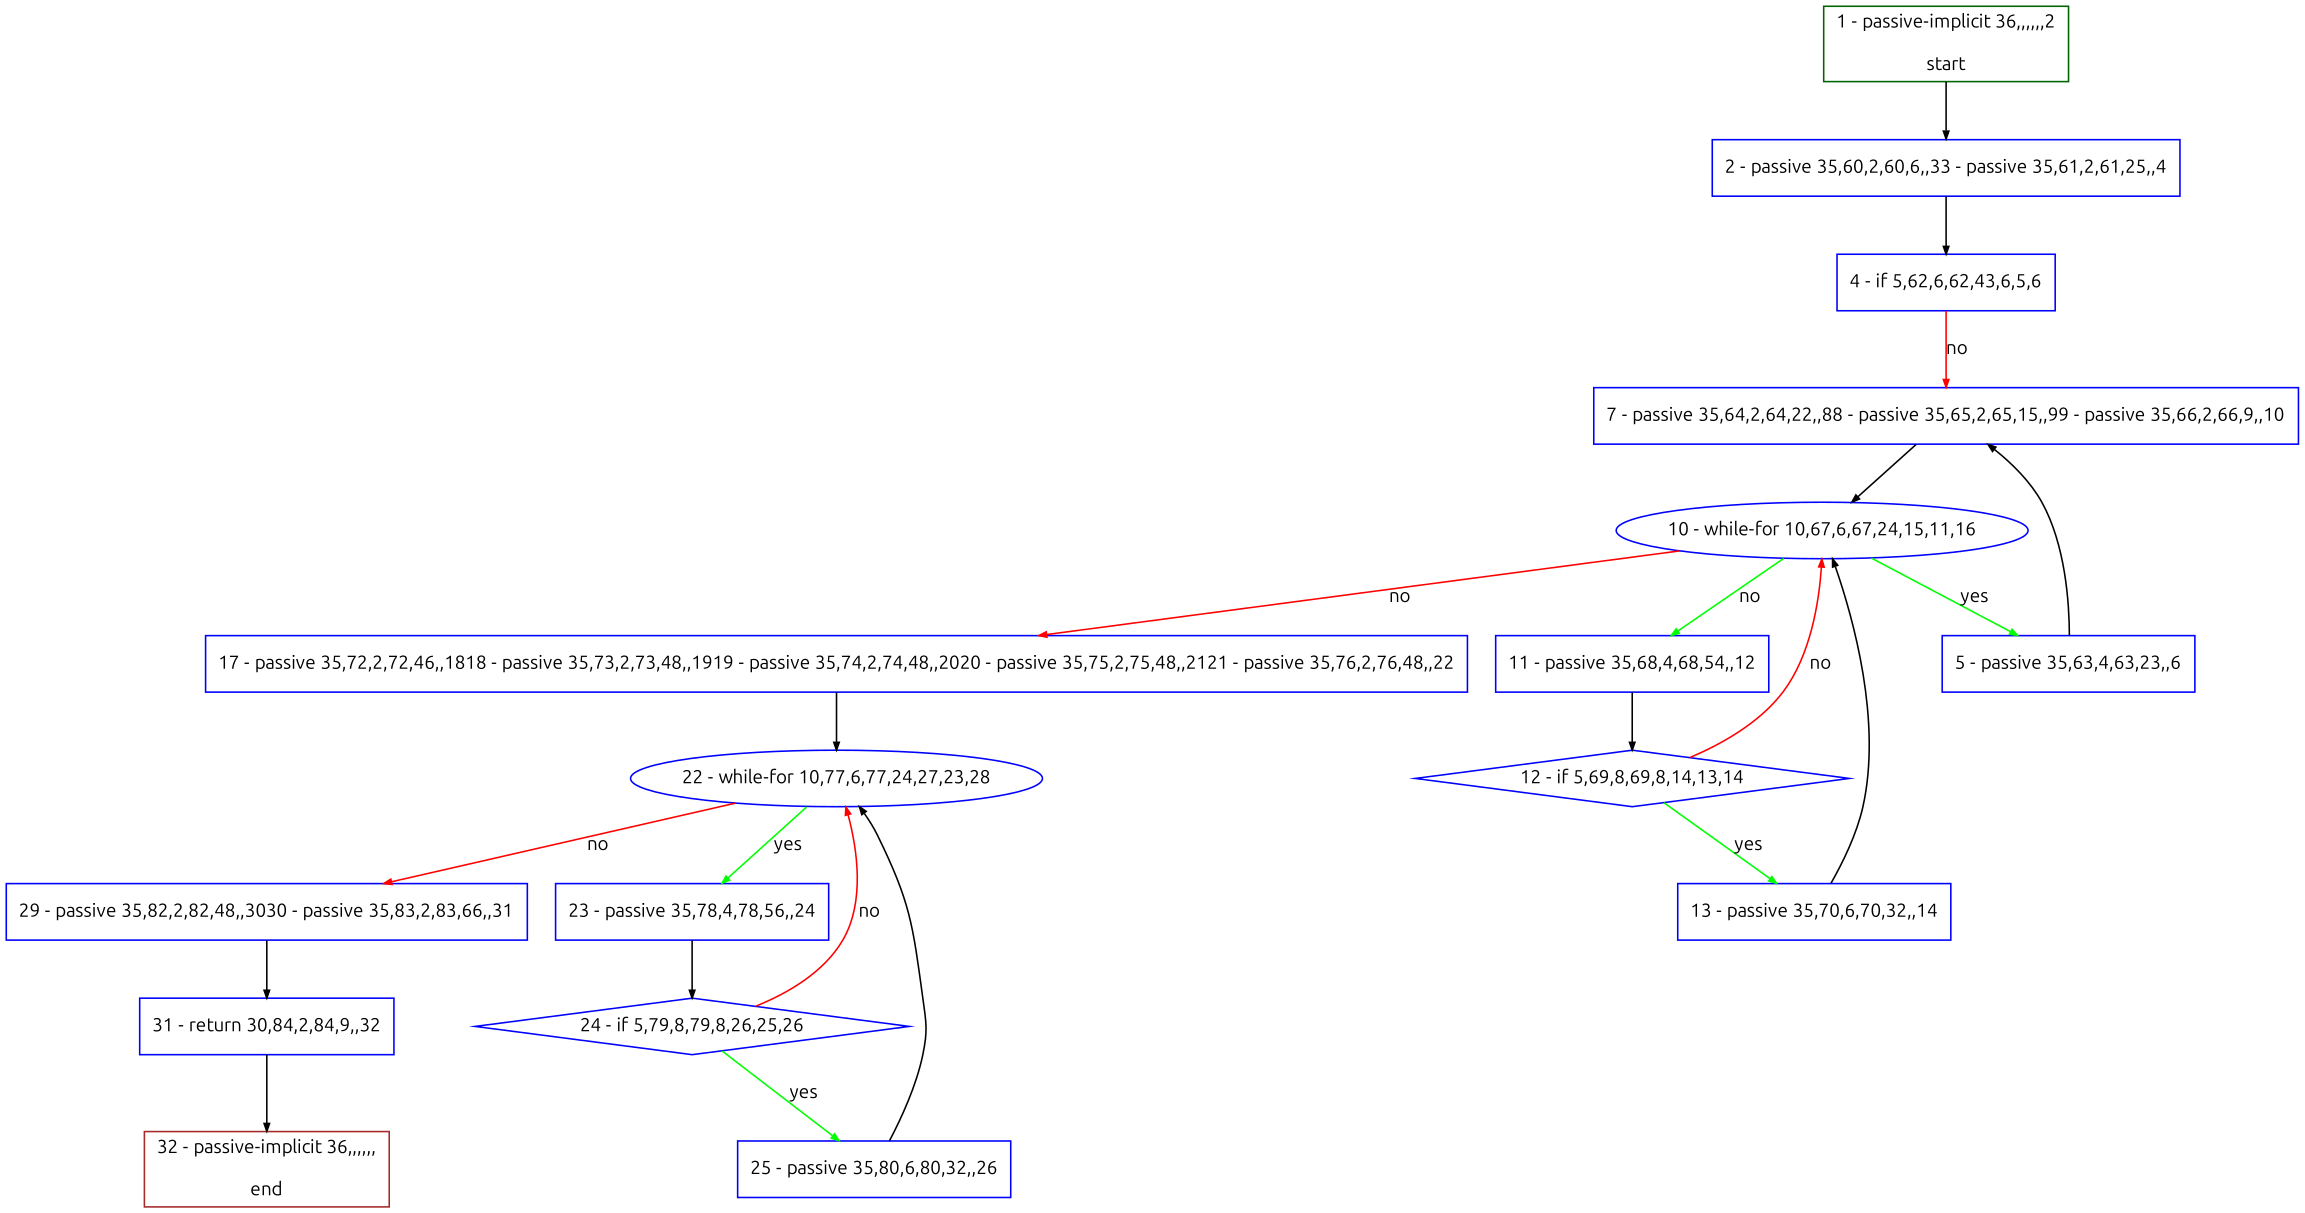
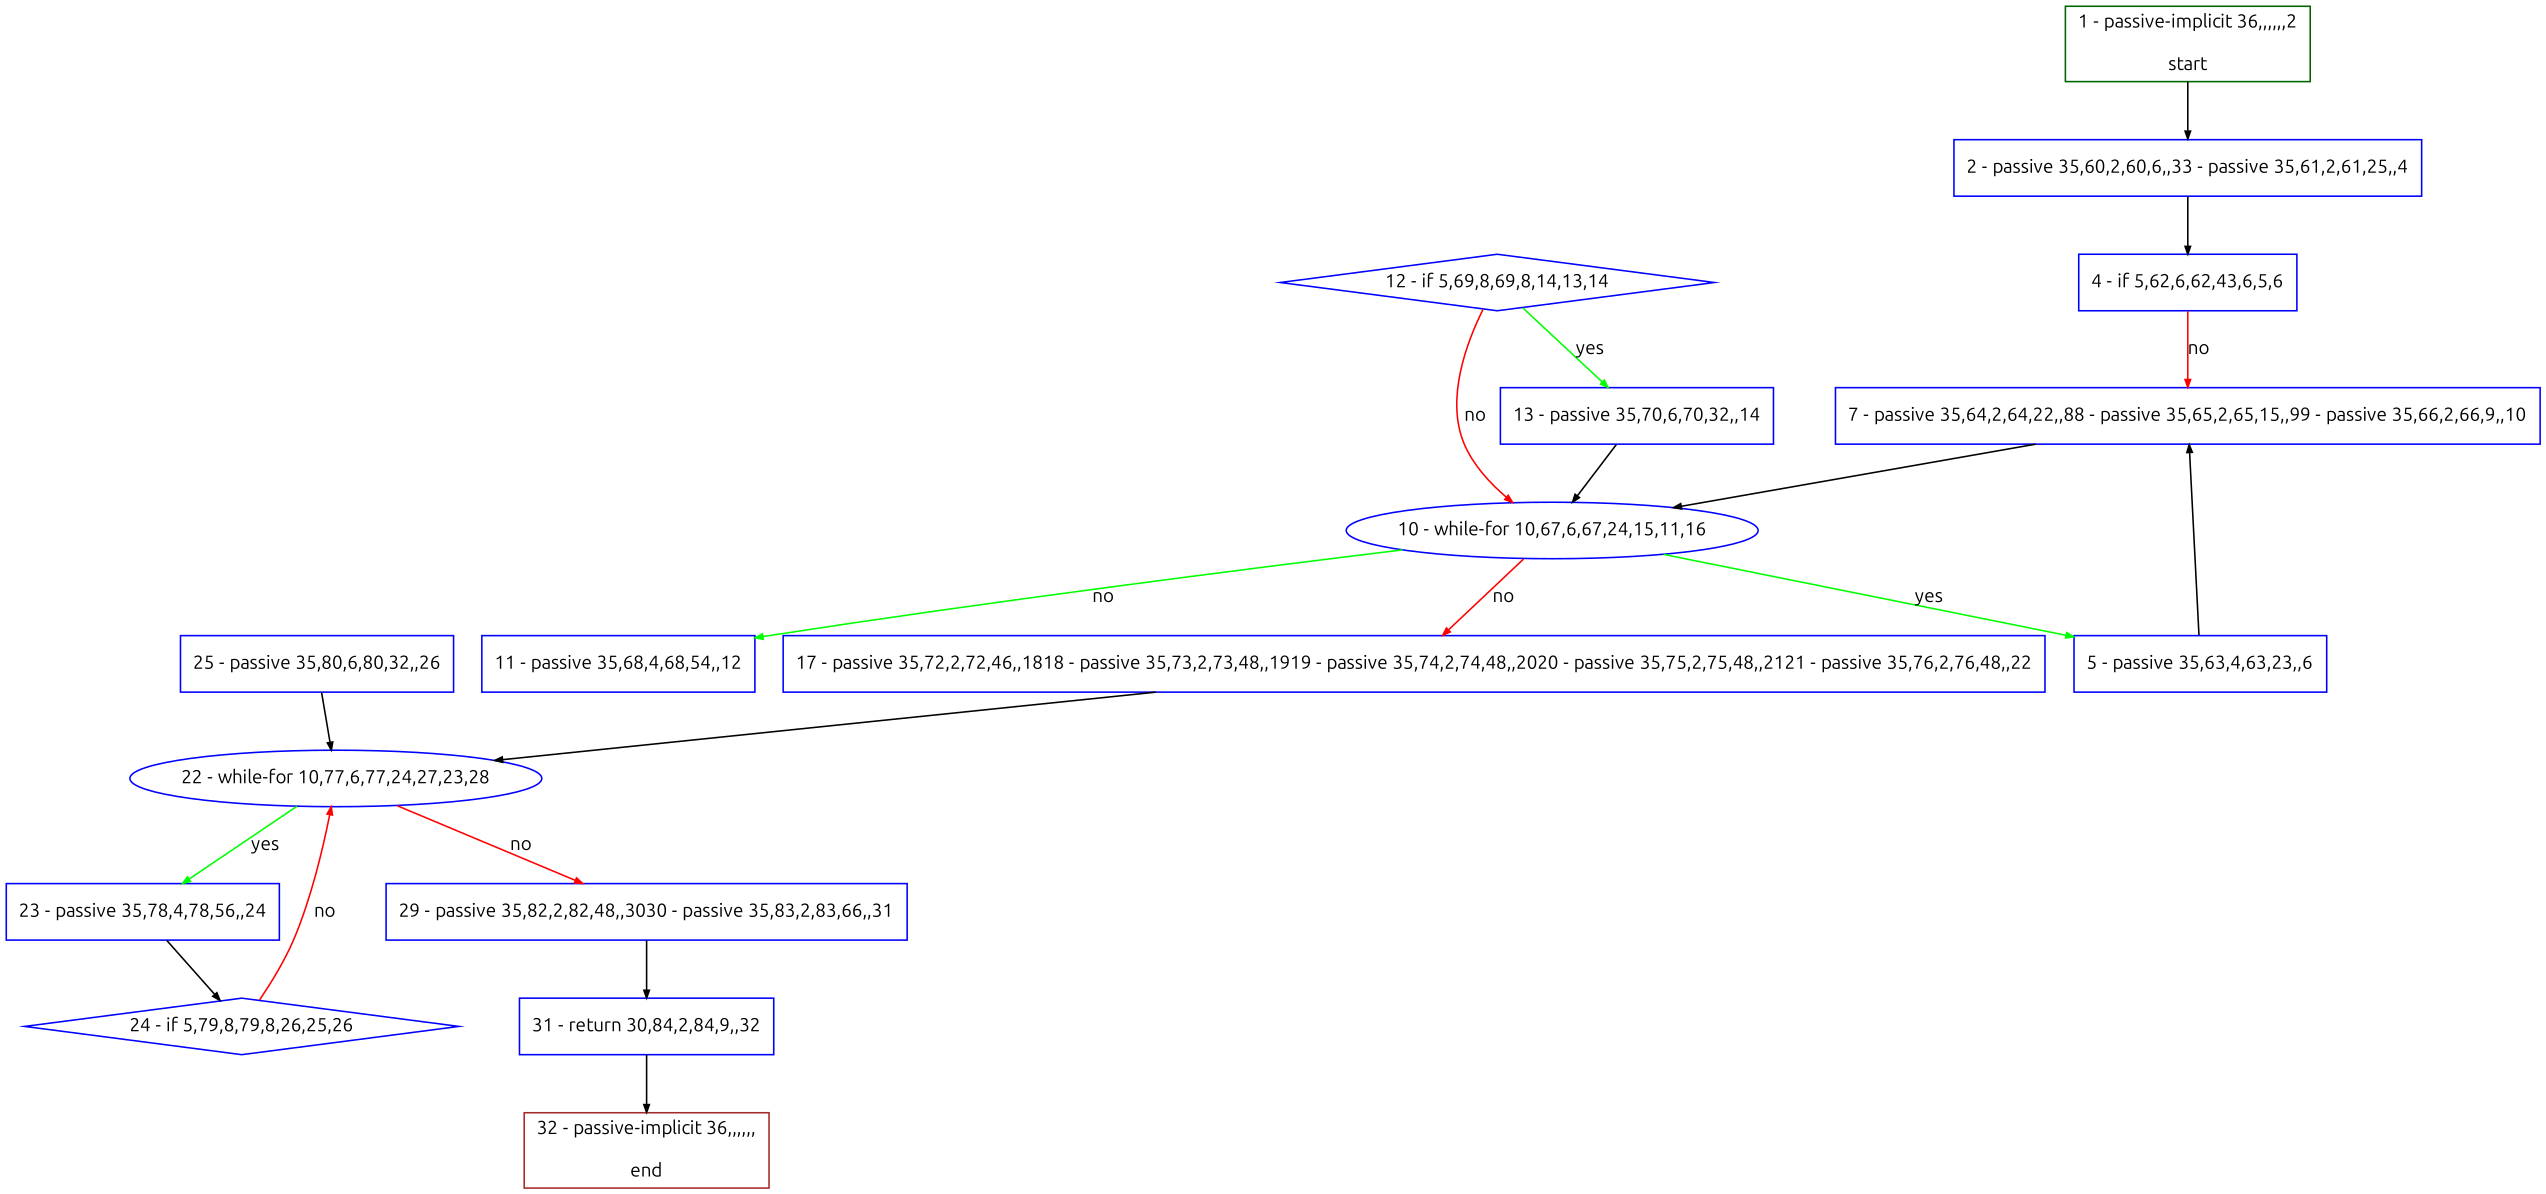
edge "11 - passive 35,68,4,68,54,,12" -> "12 - if 5,69,8,69,8,14,13,14": removed
edge "24 - if 5,79,8,79,8,26,25,26" -> "25 - passive 35,80,6,80,32,,26": removed, label "yes"
